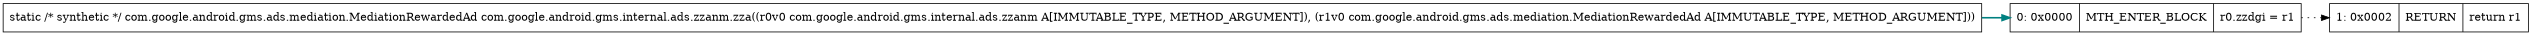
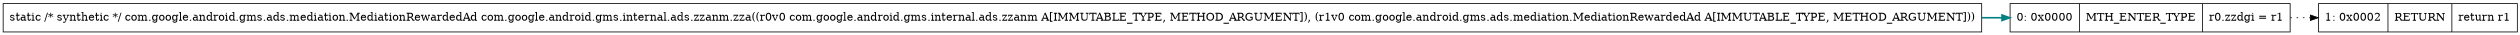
node "0: 0x0000": text "MTH_ENTER_BLOCK" -> "MTH_ENTER_TYPE"
